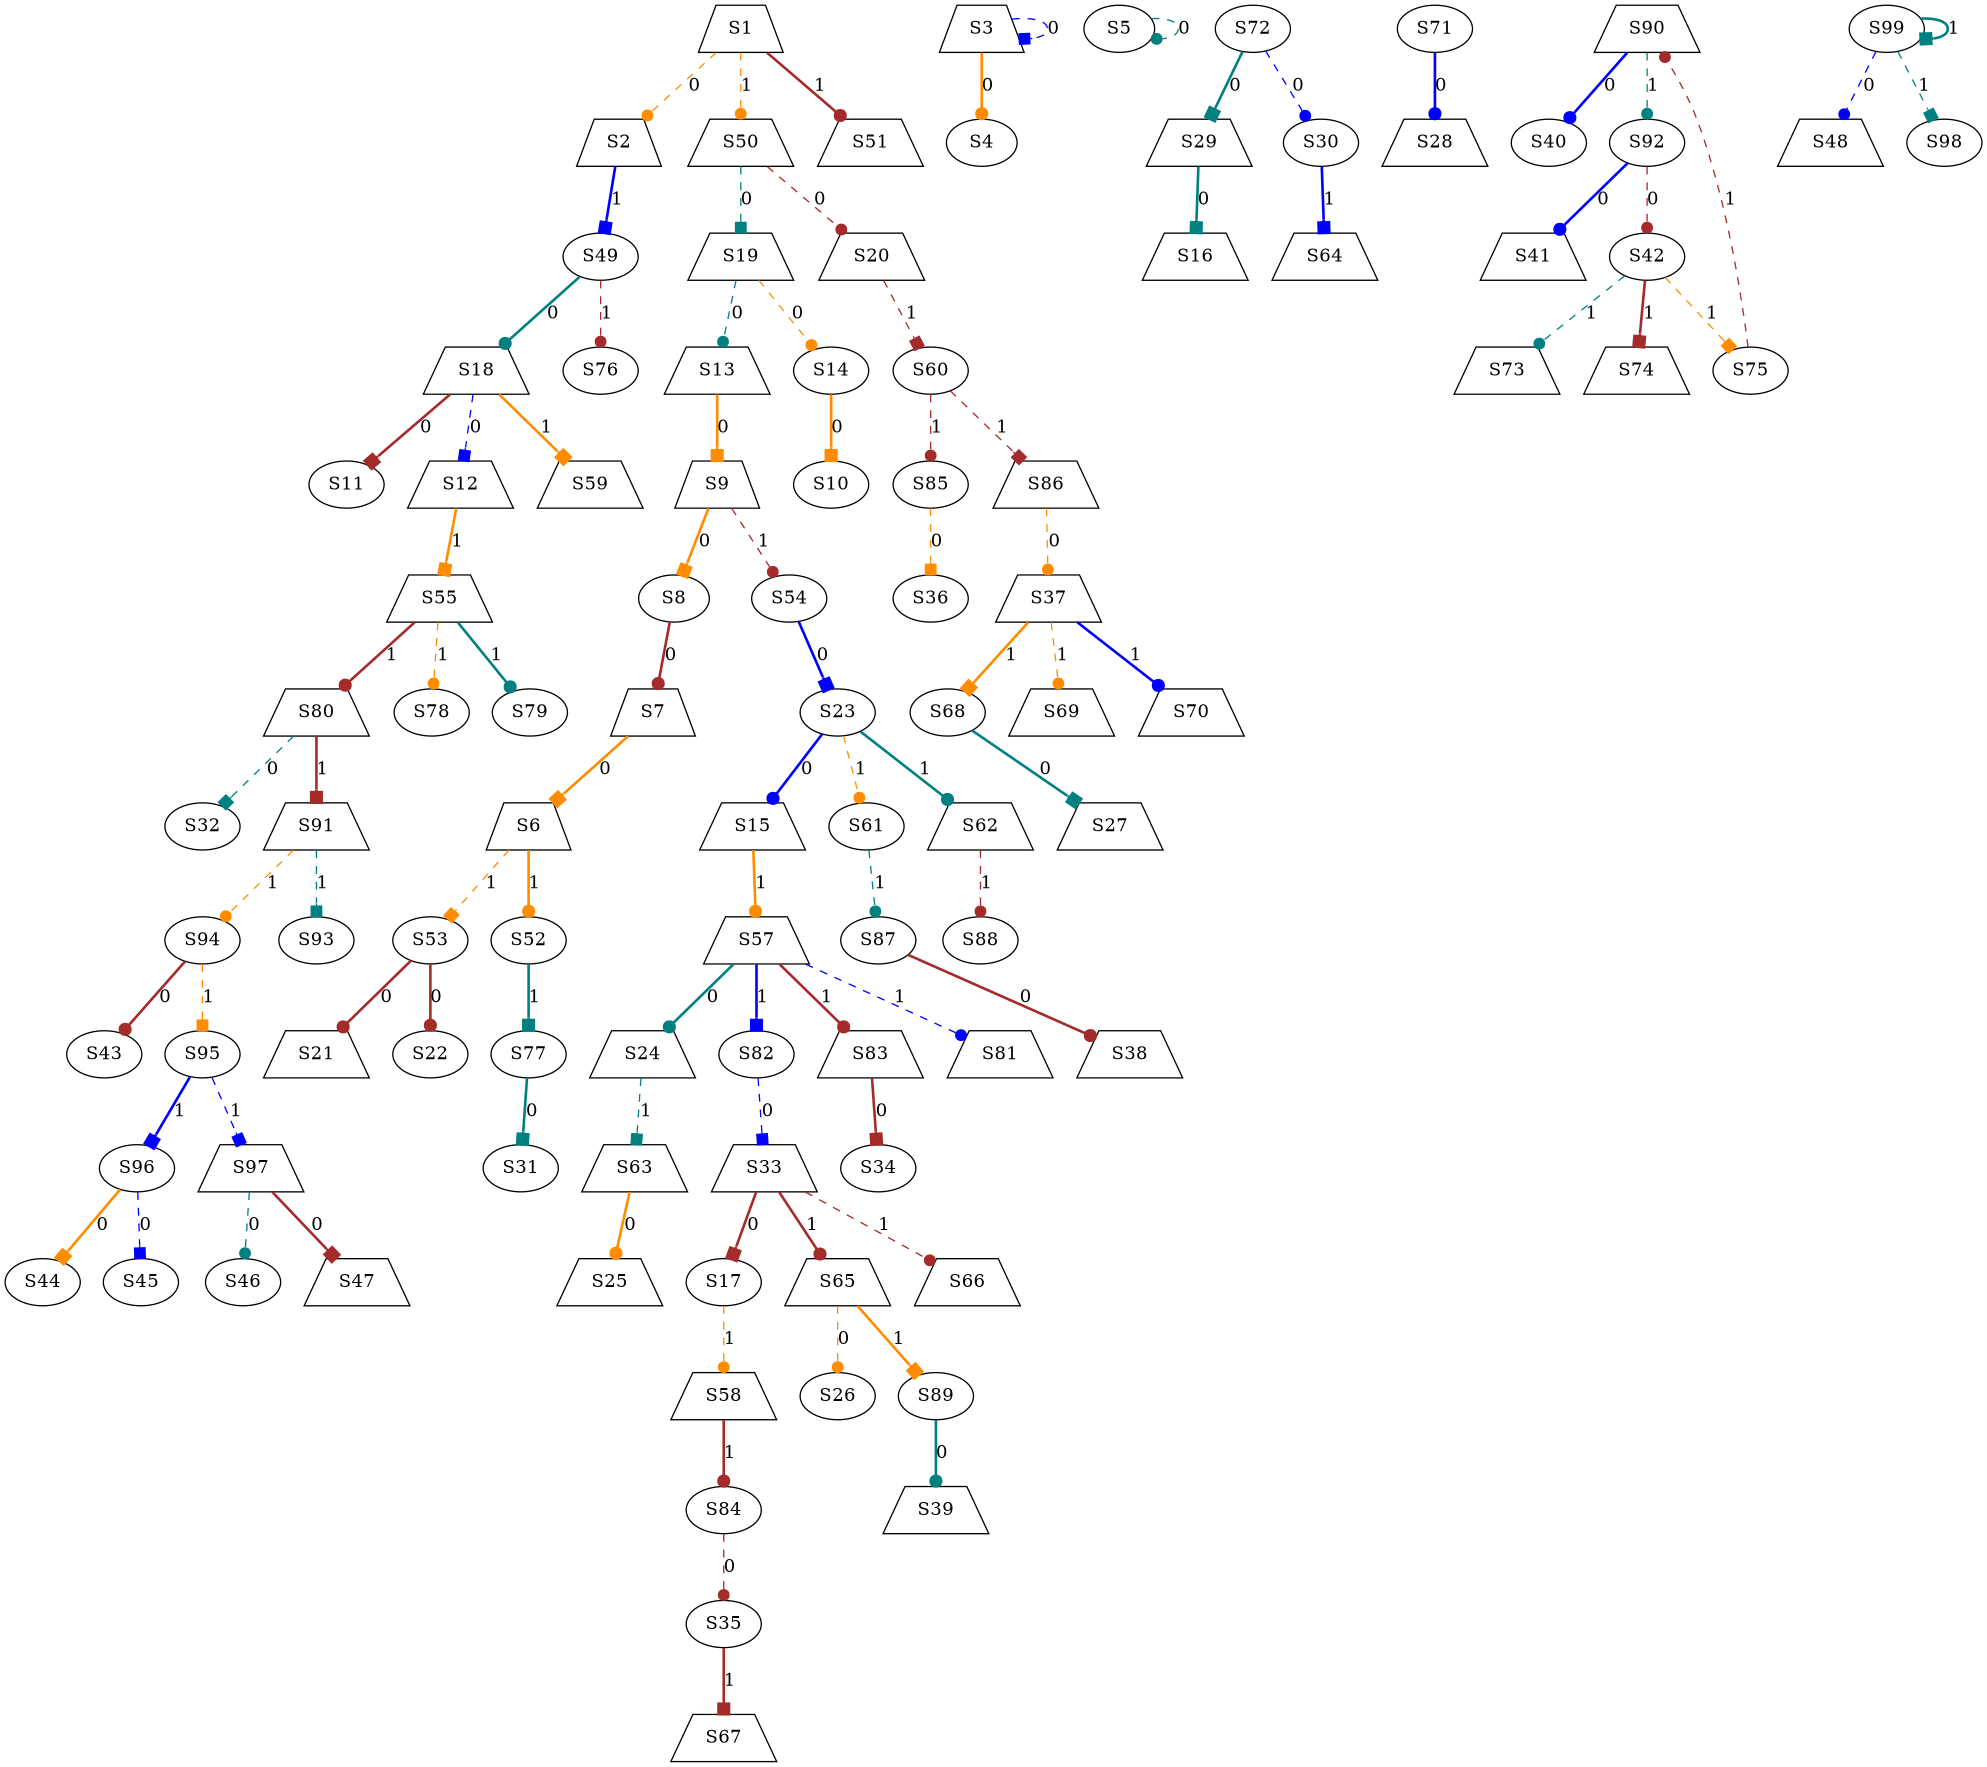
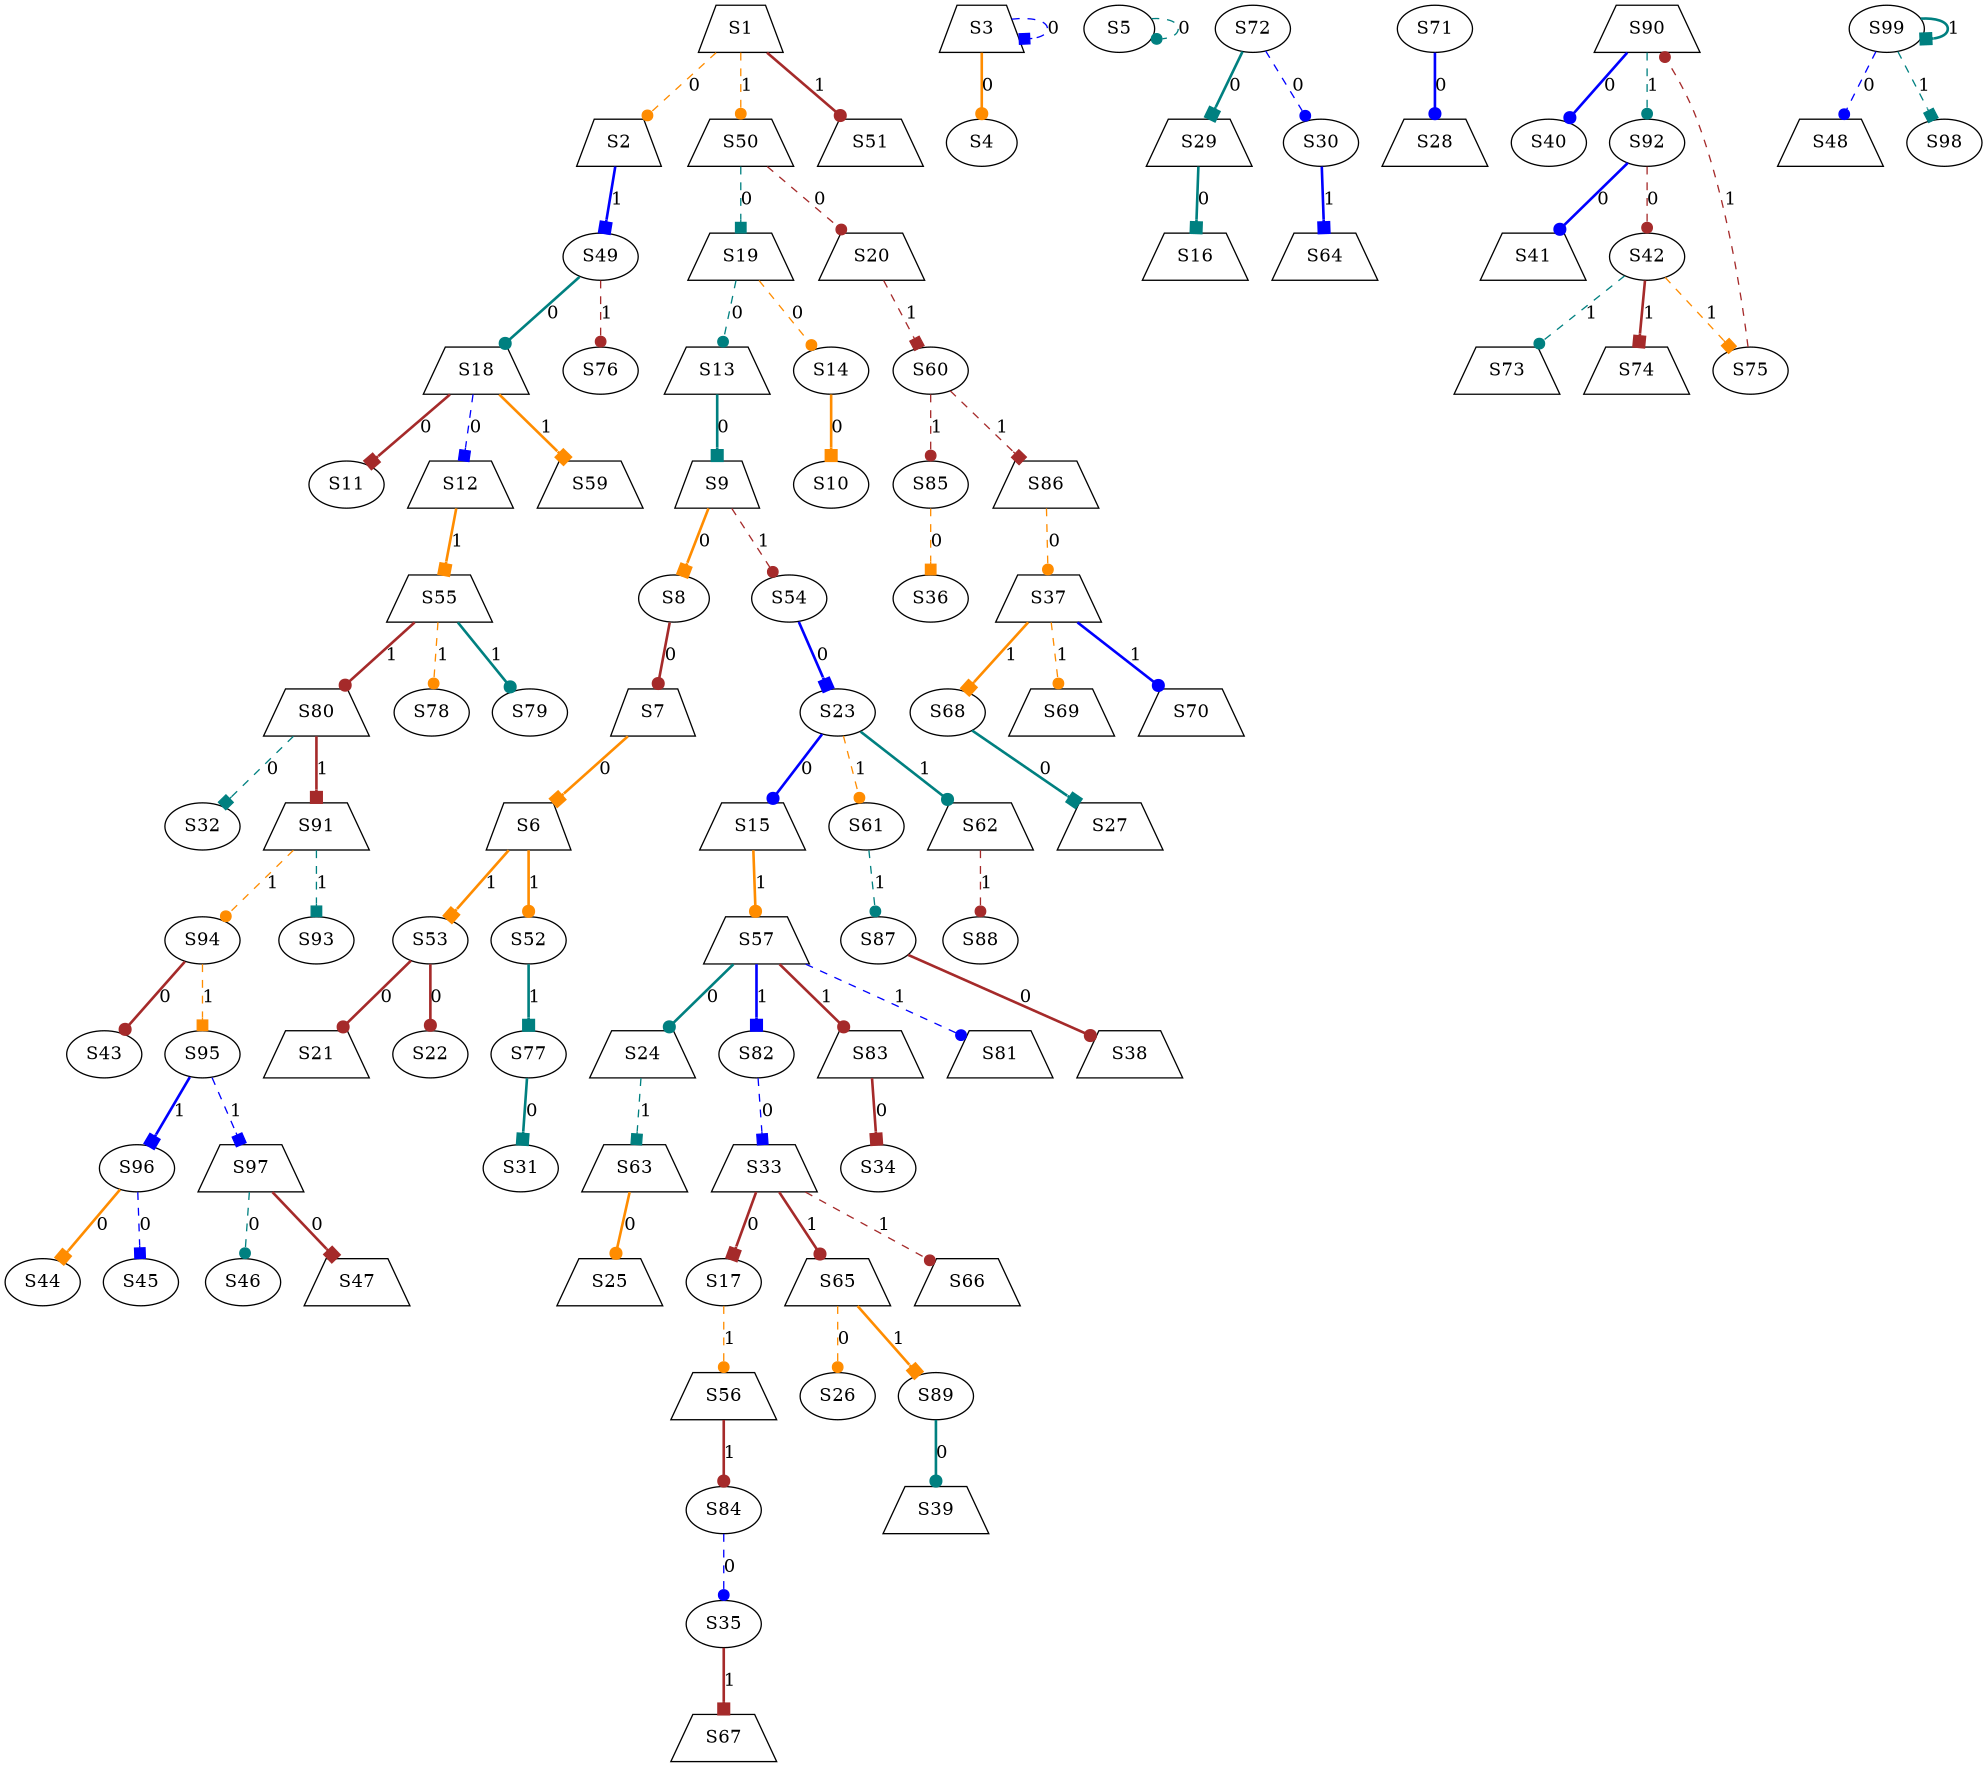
edge "S13" -> "S9": color darkorange -> teal
edge "S6" -> "S53": style dashed -> bold
node "S58": label "S58" -> "S56"
edge "S84" -> "S35": color brown -> blue
